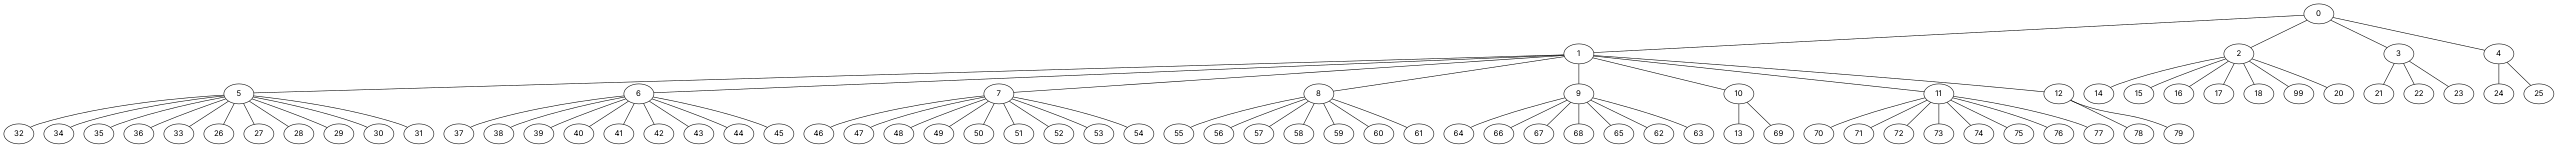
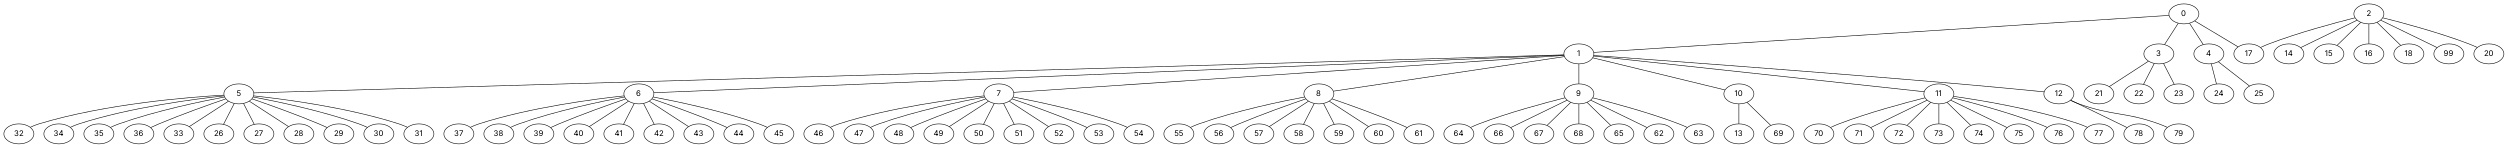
edge "0" -- "2": now "0" -- "17"
